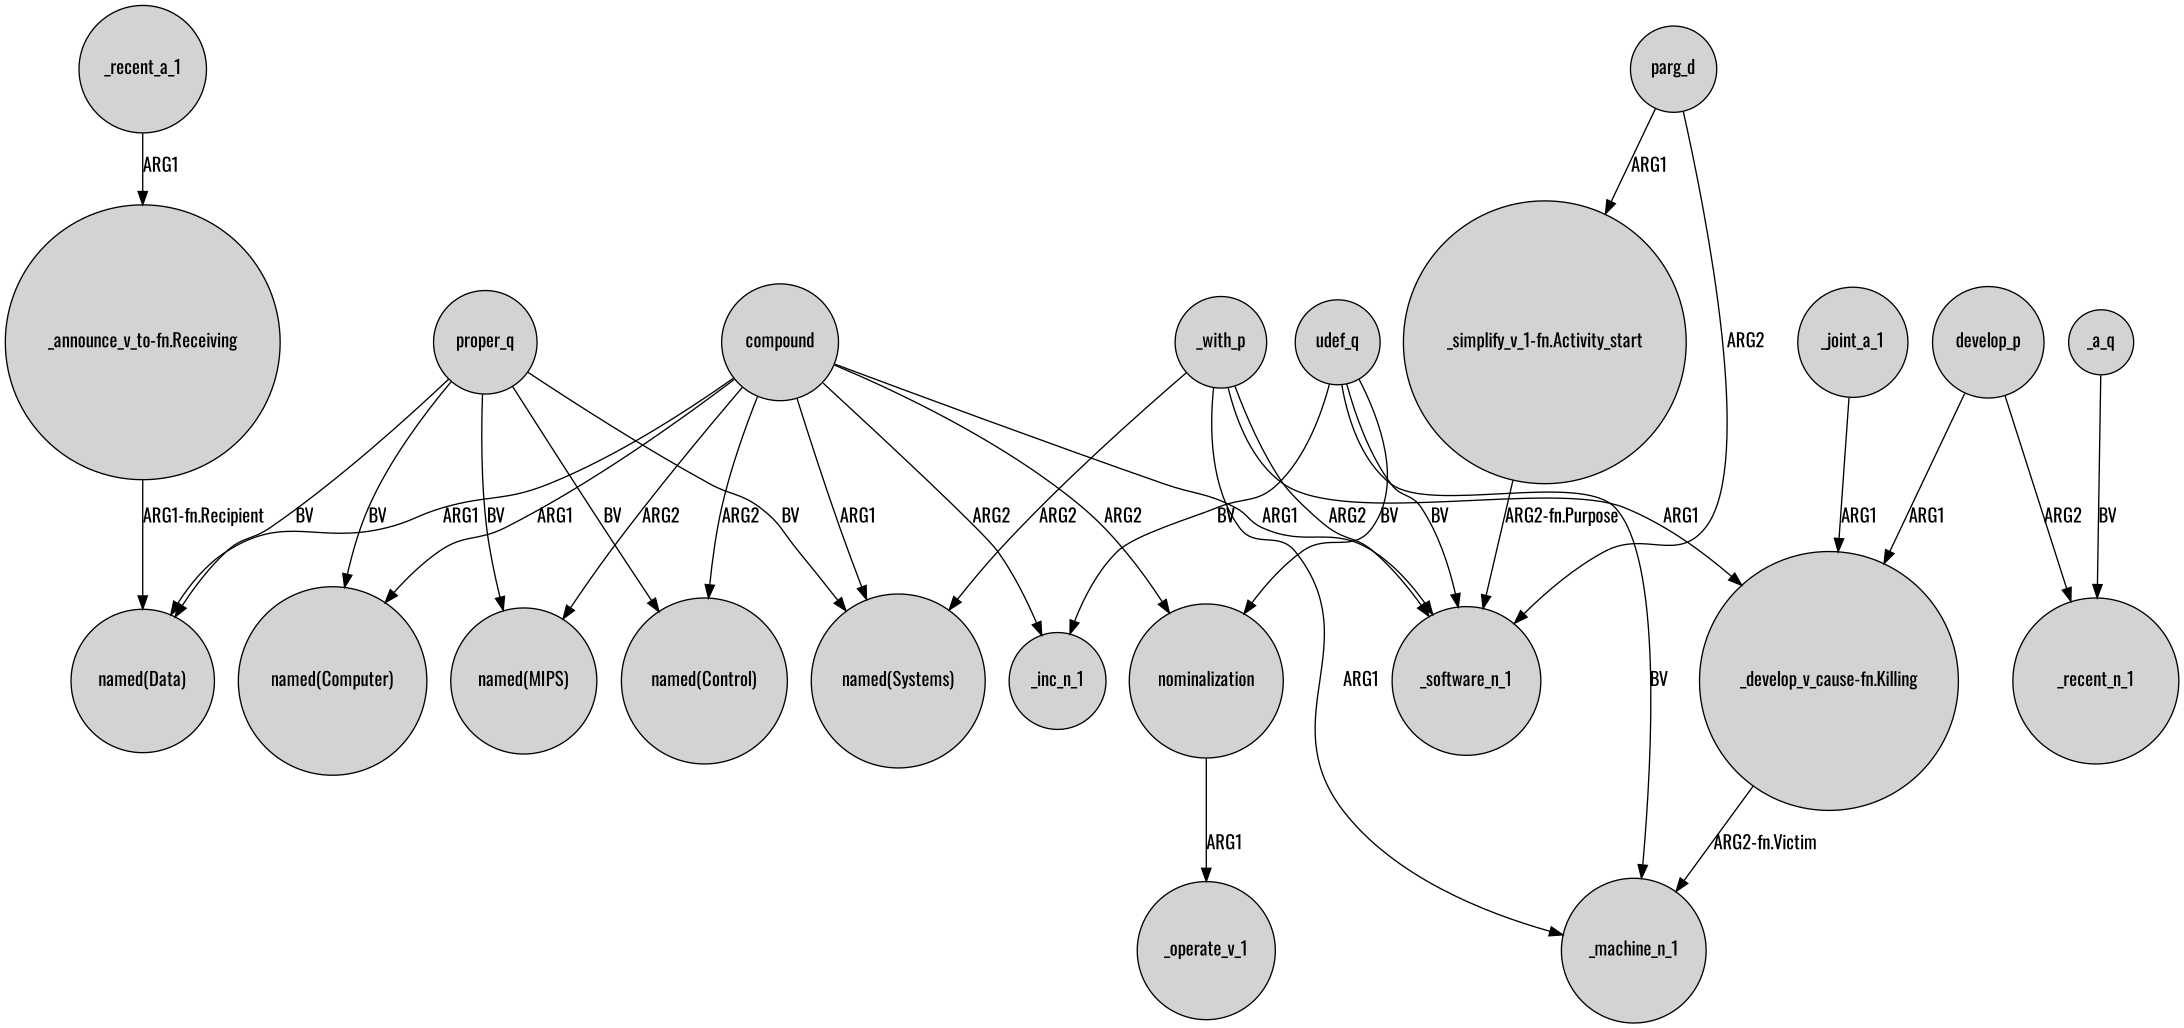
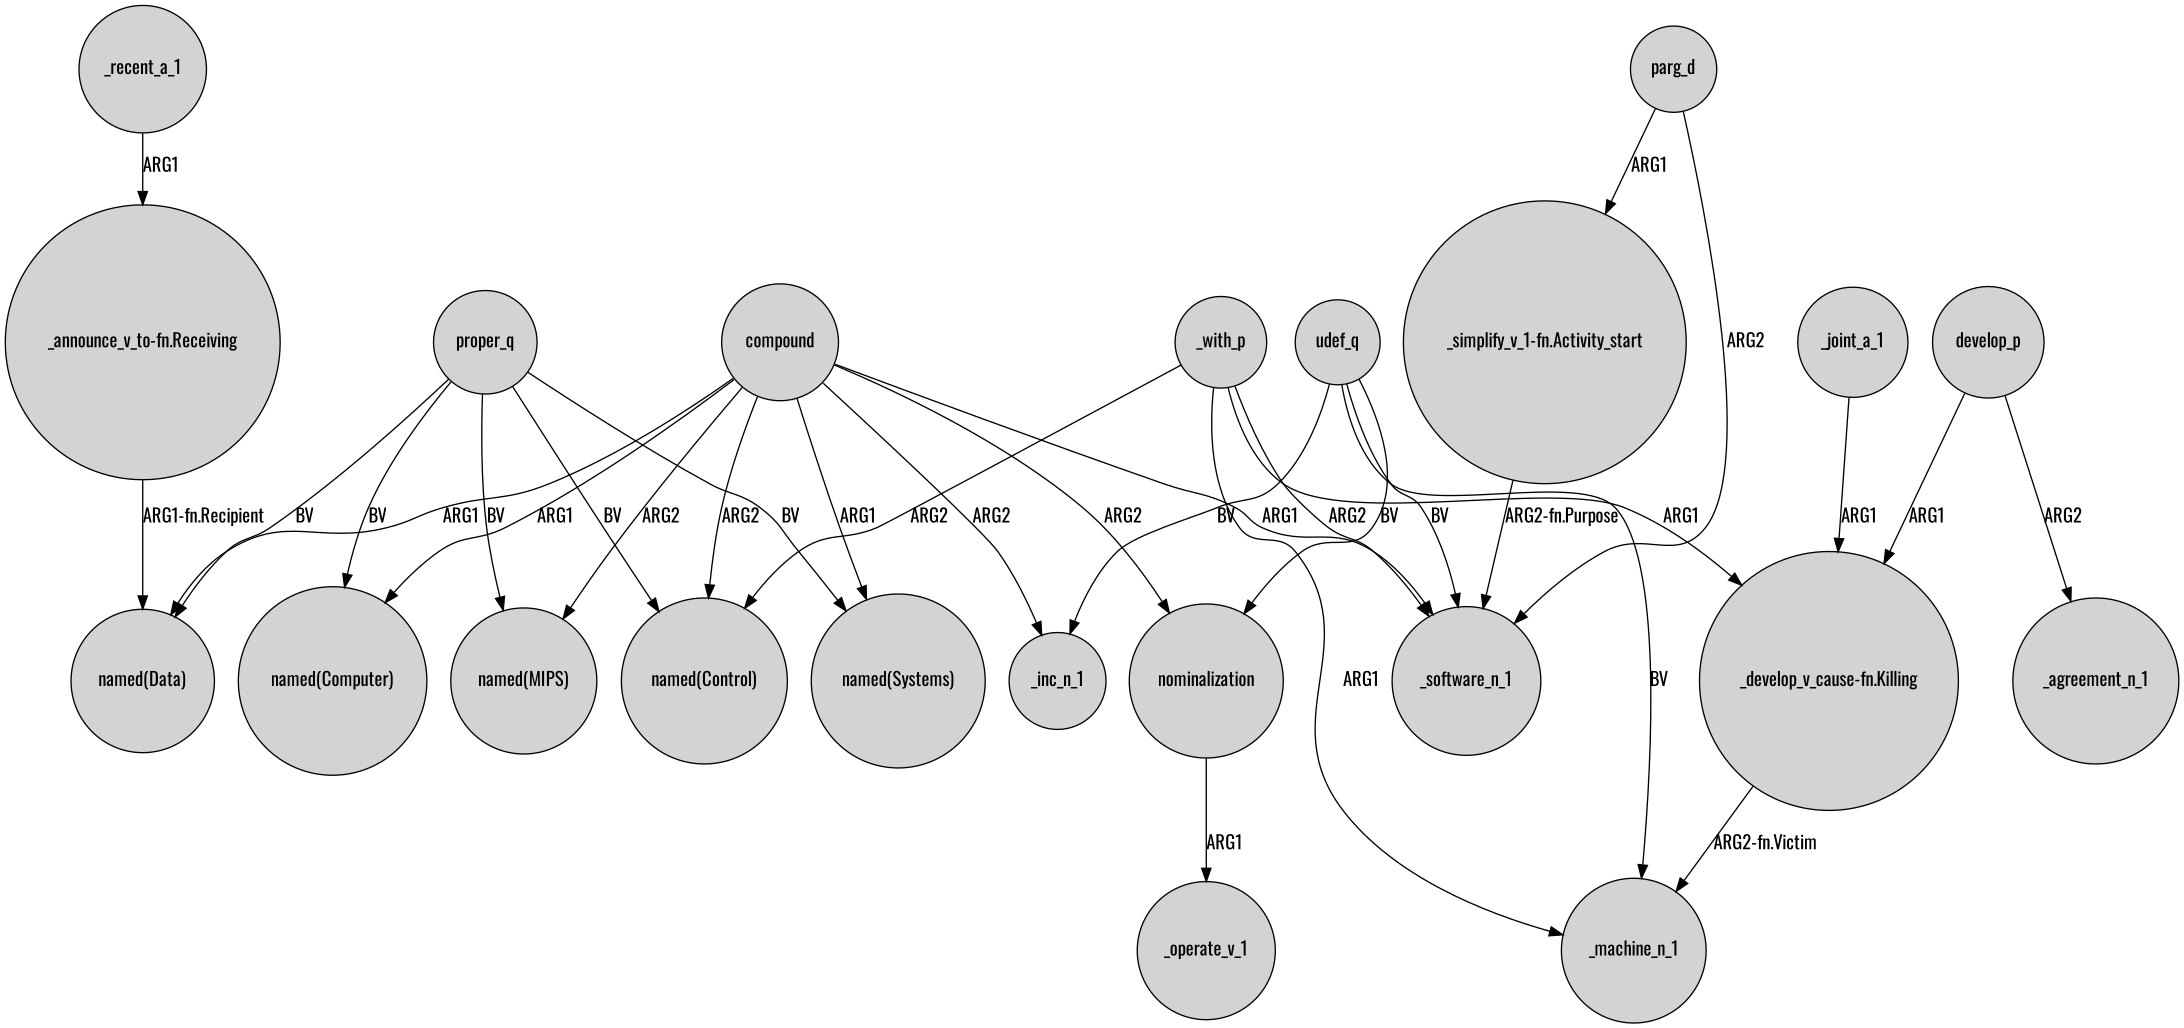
node "_a_q": removed
edge "_with_p" -> "named(Systems)": now "_with_p" -> "named(Control)"
node "_recent_n_1": label "_recent_n_1" -> "_agreement_n_1"
